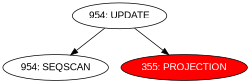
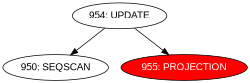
node "954: SEQSCAN": label "954: SEQSCAN" -> "950: SEQSCAN"
node "355: PROJECTION": label "355: PROJECTION" -> "955: PROJECTION"
